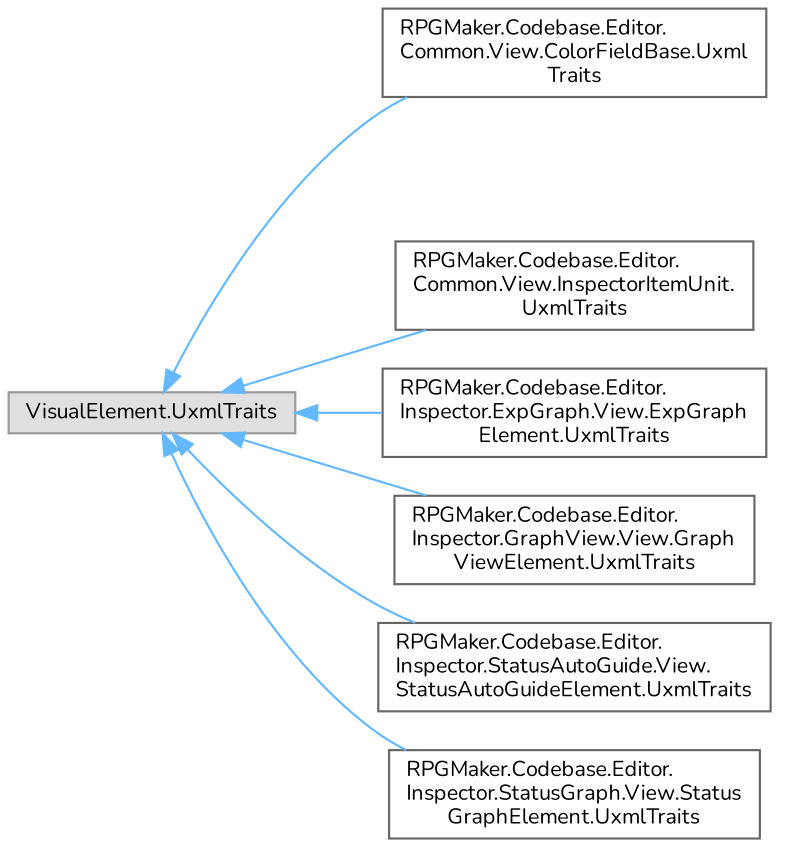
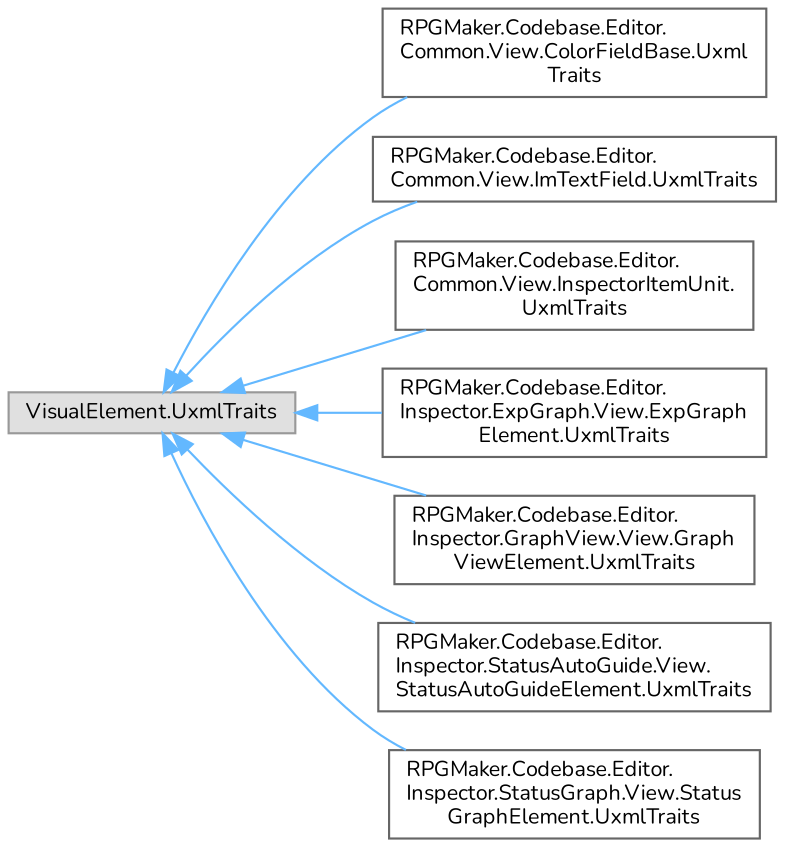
node "RPGMaker.Codebase.Editor. Common.View.ImTextField.UxmlTraits": added
